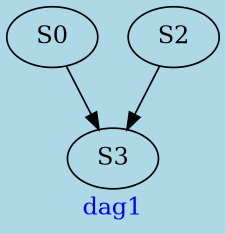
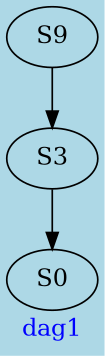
node "S2": label "S2" -> "S9"
edge "S0" -> "S3": reversed
